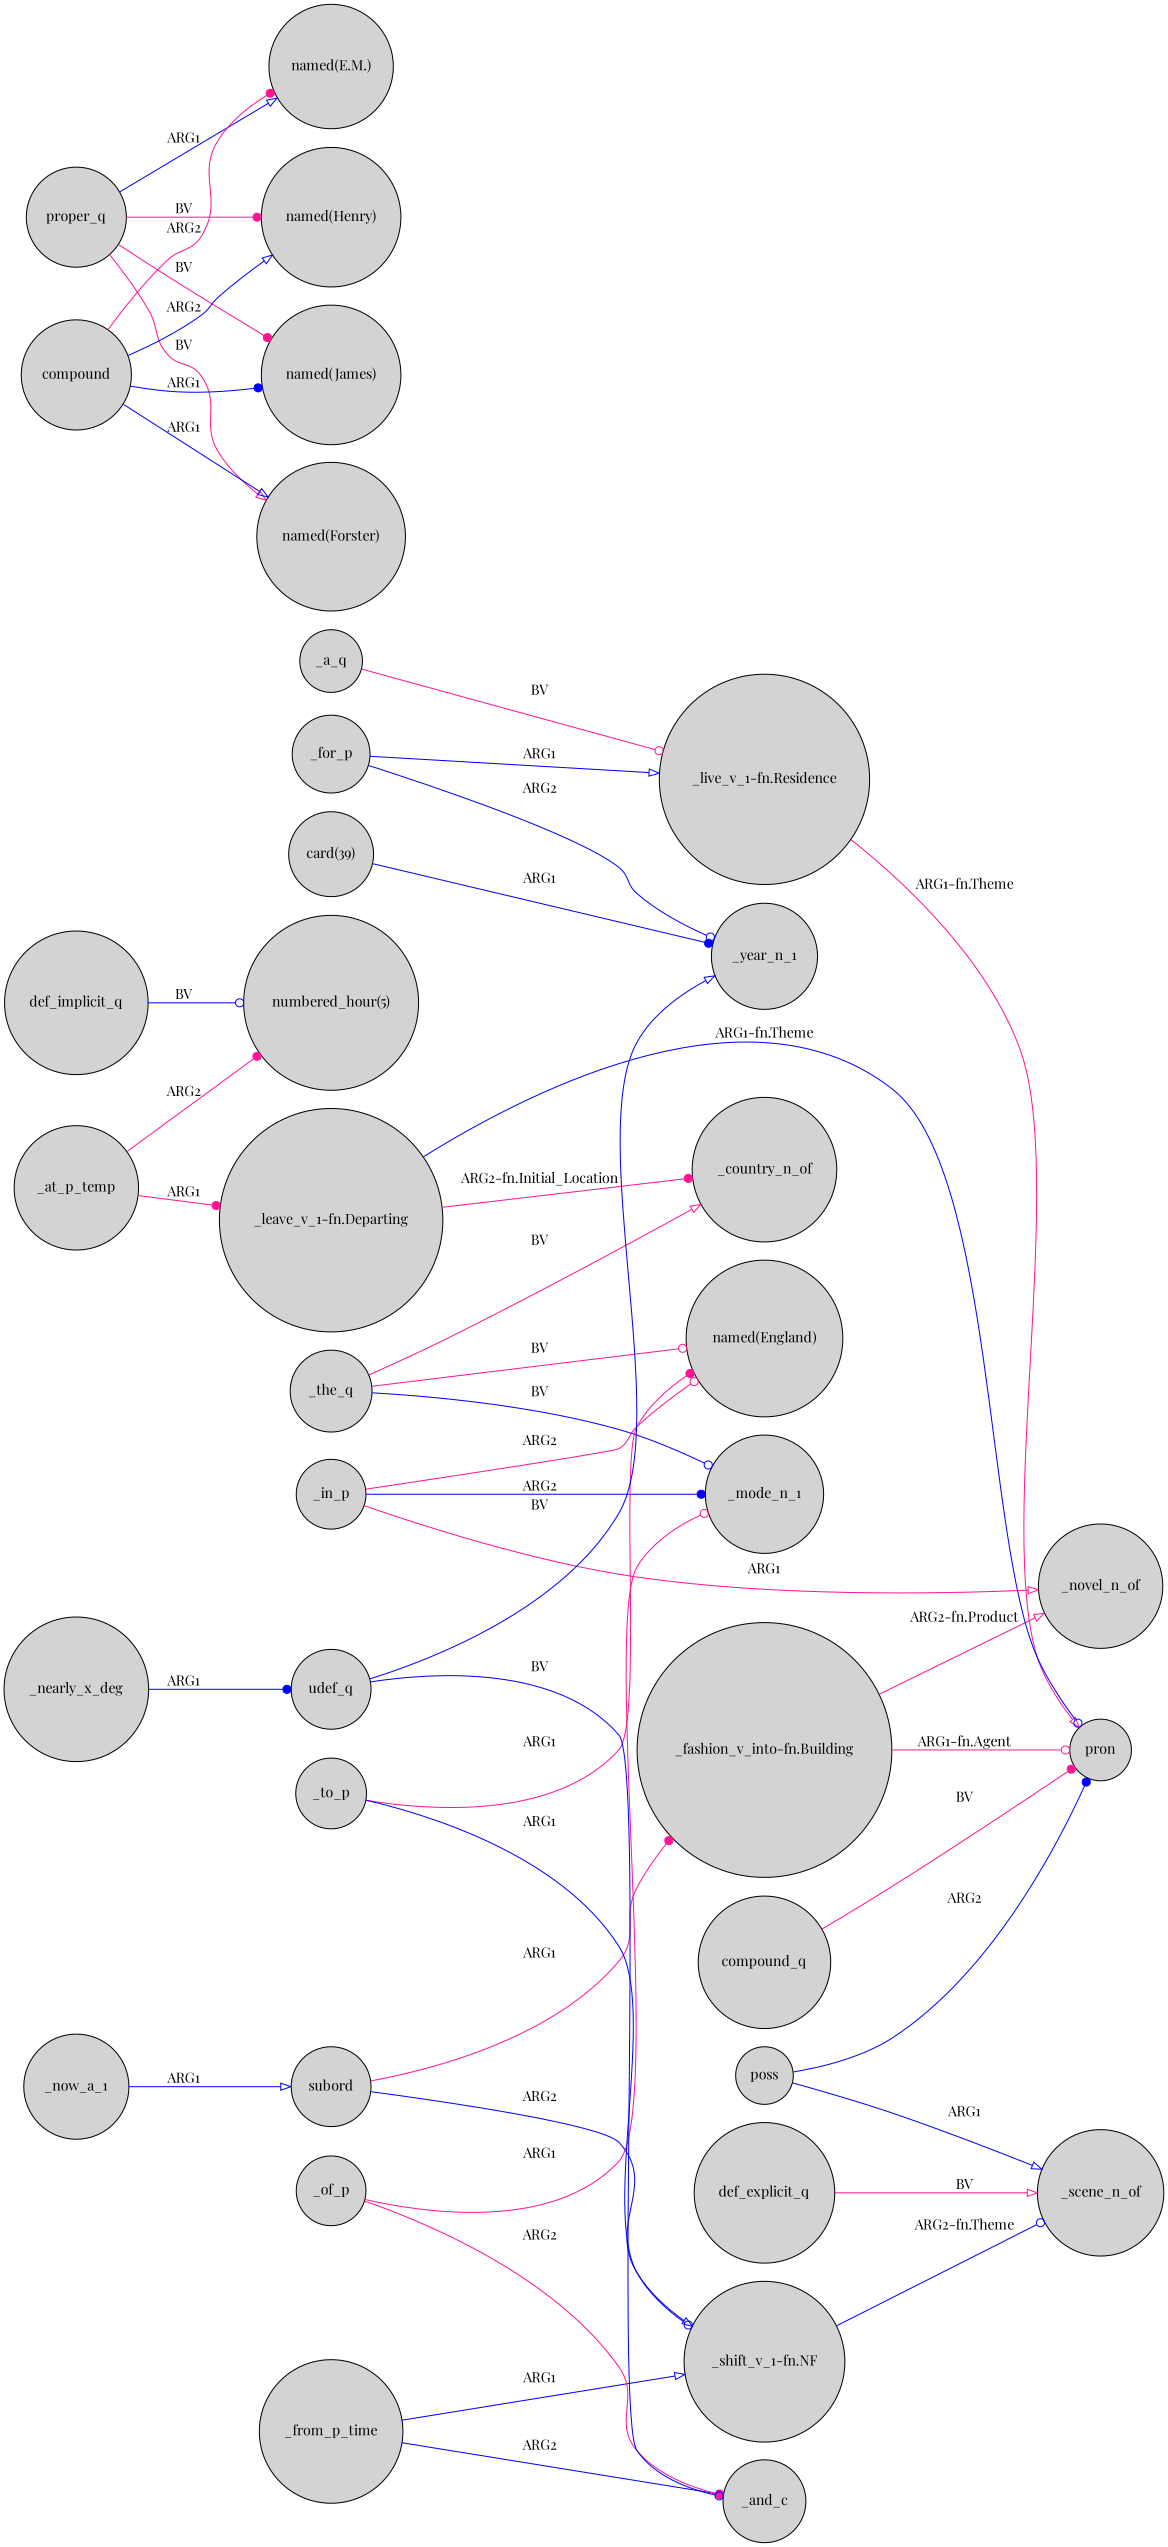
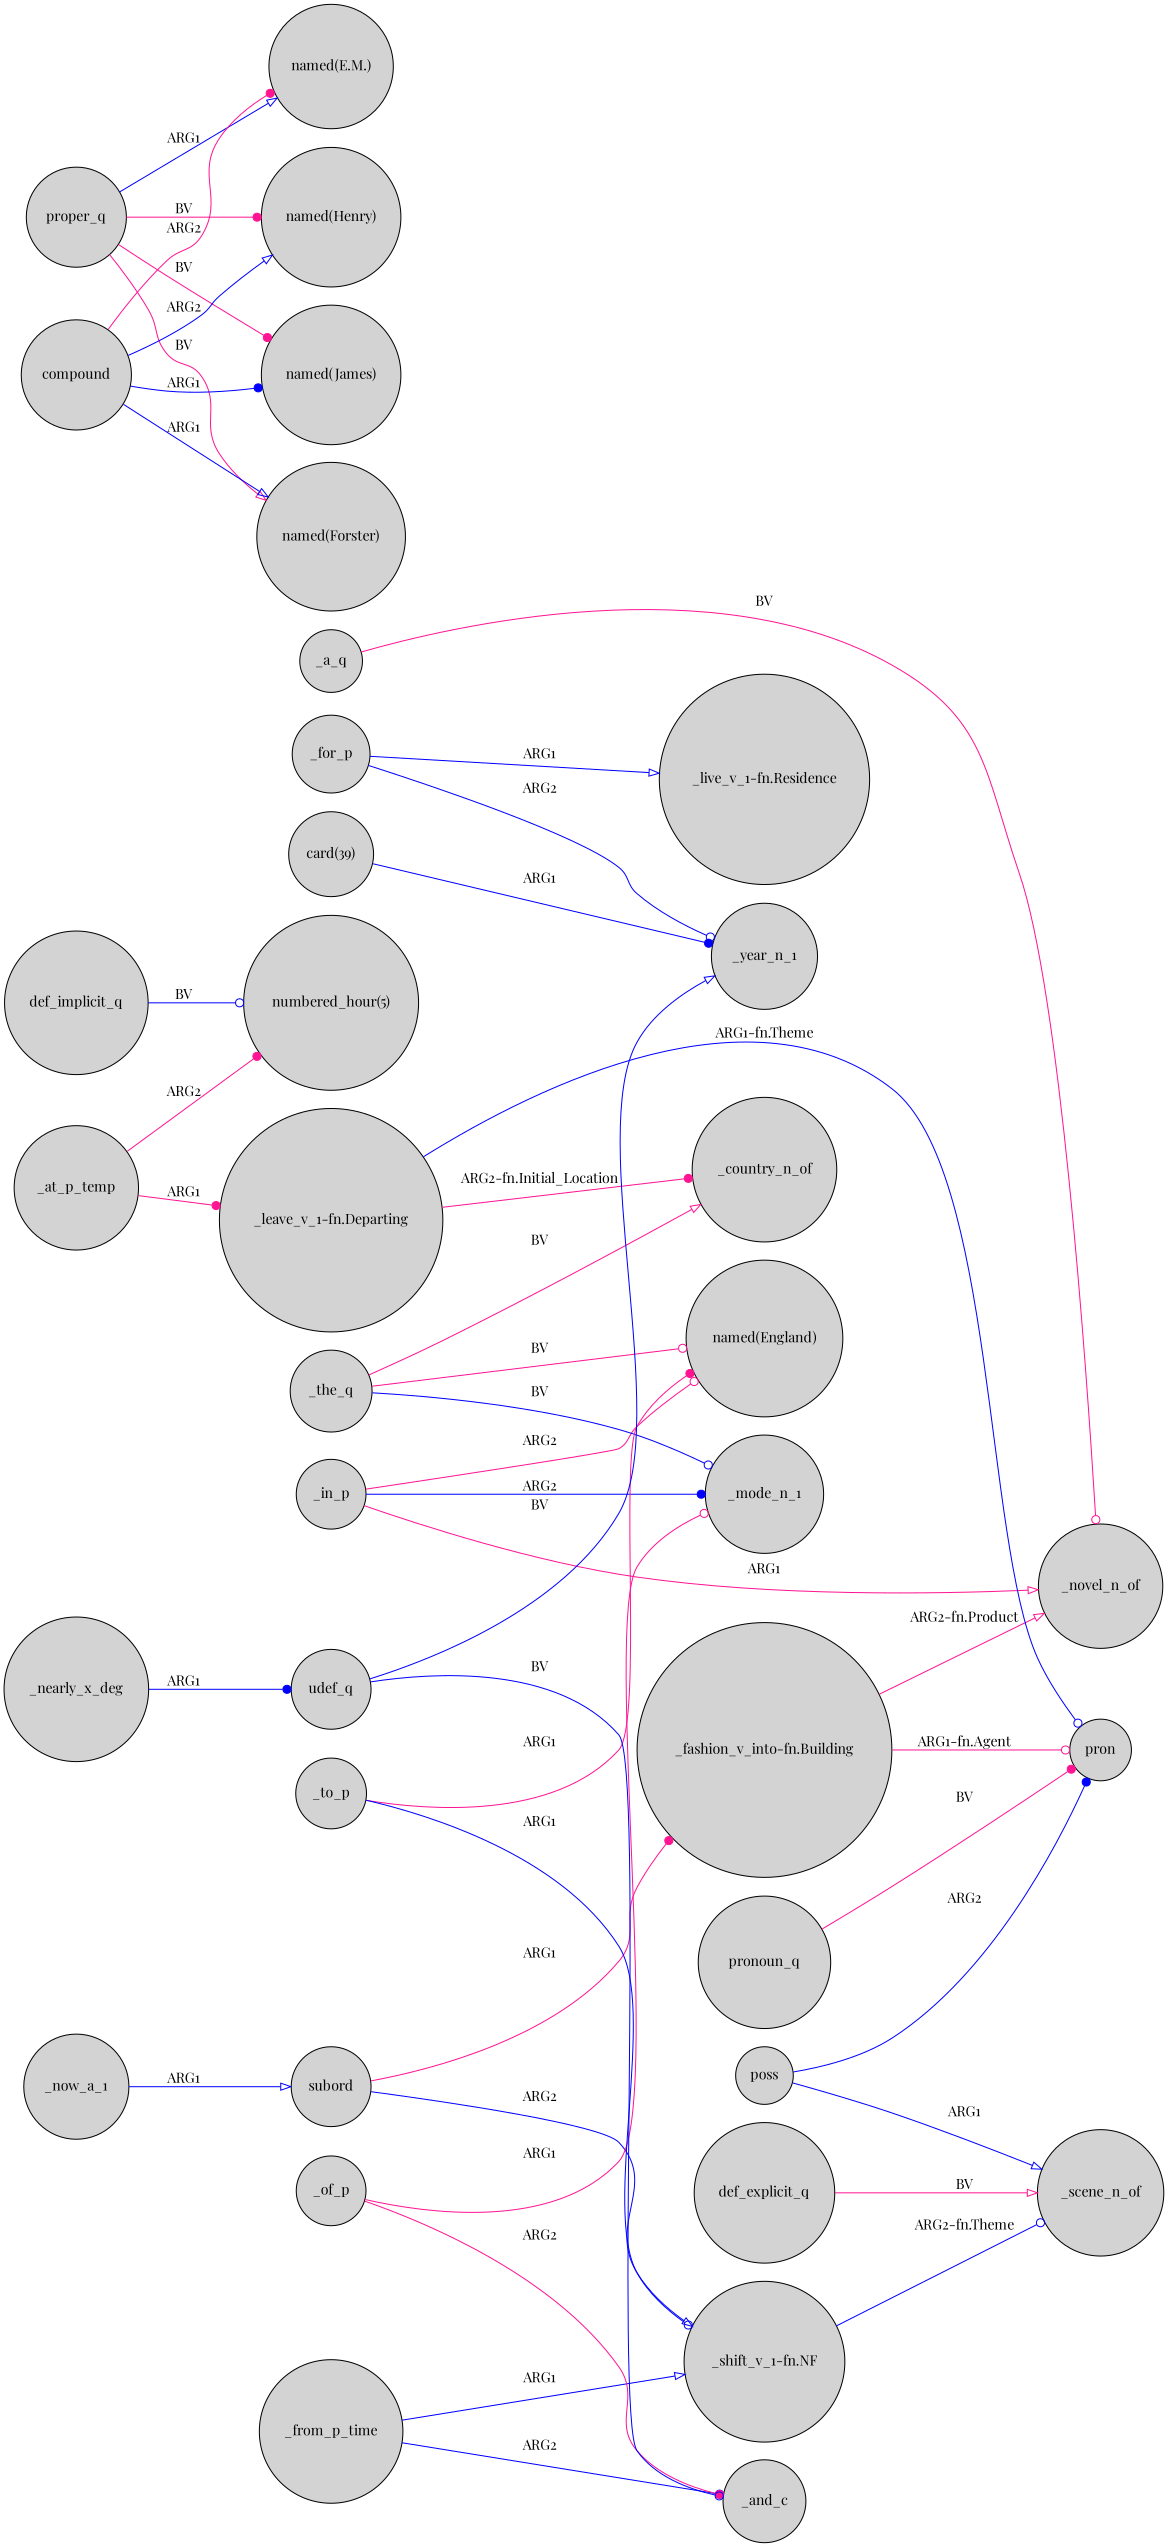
edge "_a_q" -> "_live_v_1-fn.Residence": now "_a_q" -> "_novel_n_of"
edge "_live_v_1-fn.Residence" -> "pron": removed, label "ARG1-fn.Theme"
node "compound_q": label "compound_q" -> "pronoun_q"
